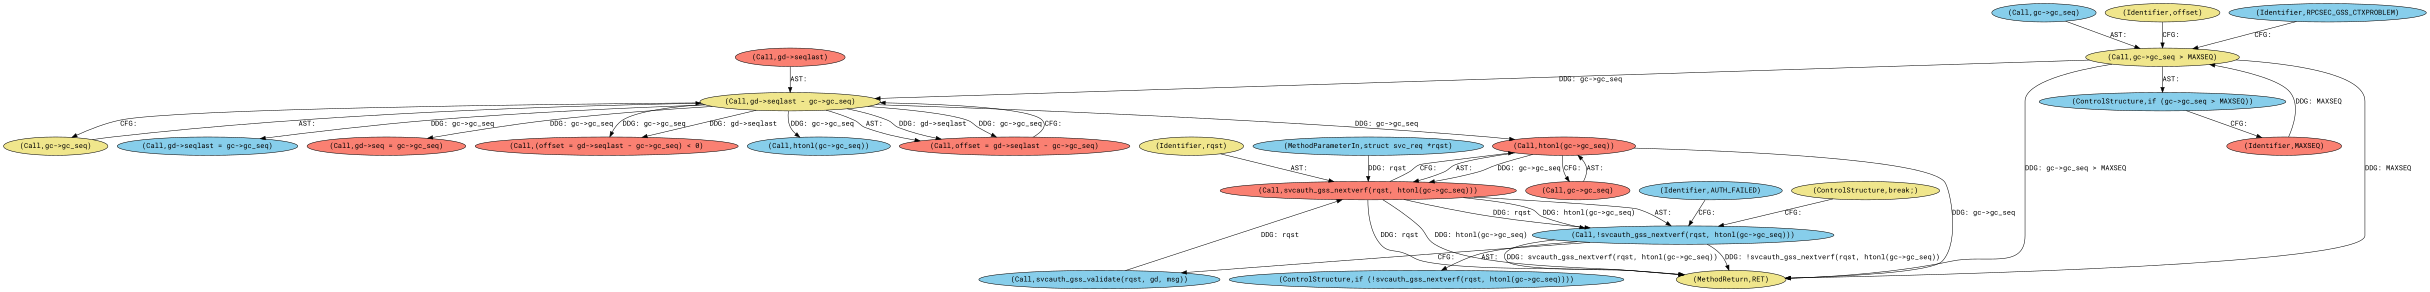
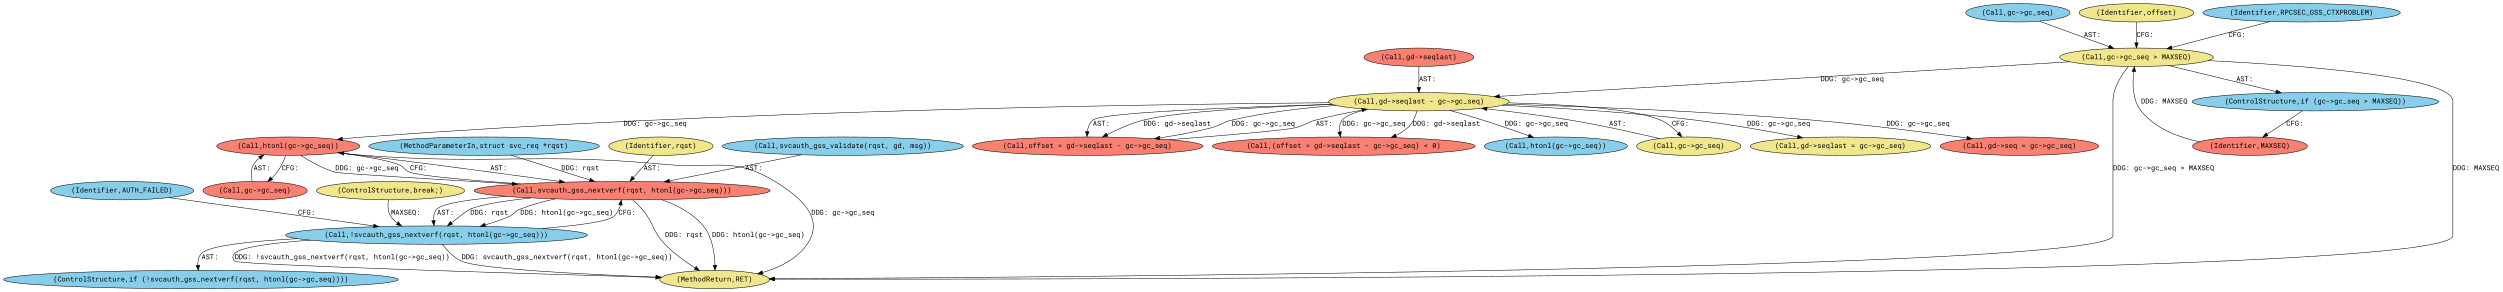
edge "(Call,offset = gd->seqlast - gc->gc_seq)" -> "(Call,gd->seqlast - gc->gc_seq)": label "CFG: " -> "AST: "
node "(Call,gd->seqlast = gc->gc_seq)": fillcolor skyblue -> khaki
edge "(ControlStructure,break;)" -> "(Call,!svcauth_gss_nextverf(rqst, htonl(gc->gc_seq)))": label "CFG: " -> "MAXSEQ: "
edge "(Call,svcauth_gss_validate(rqst, gd, msg))" -> "(Call,svcauth_gss_nextverf(rqst, htonl(gc->gc_seq)))": label "DDG: rqst" -> "AST: "
edge "(Call,!svcauth_gss_nextverf(rqst, htonl(gc->gc_seq)))" -> "(Call,svcauth_gss_validate(rqst, gd, msg))": now "(Call,!svcauth_gss_nextverf(rqst, htonl(gc->gc_seq)))" -> "(Call,svcauth_gss_nextverf(rqst, htonl(gc->gc_seq)))"
